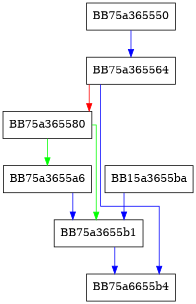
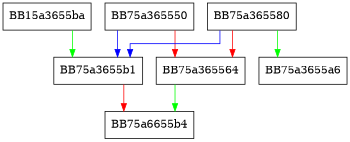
edge "BB75a365550" -> "BB75a365564": color blue -> red
edge "BB75a365564" -> "BB75a365580": reversed
edge "BB75a365580" -> "BB75a3655b1": color green -> blue
edge "BB15a3655ba" -> "BB75a3655b1": color blue -> green
edge "BB75a3655a6" -> "BB75a3655b1": now "BB75a365550" -> "BB75a3655b1"
edge "BB75a365564" -> "BB75a6655b4": color blue -> green
edge "BB75a3655b1" -> "BB75a6655b4": color blue -> red
